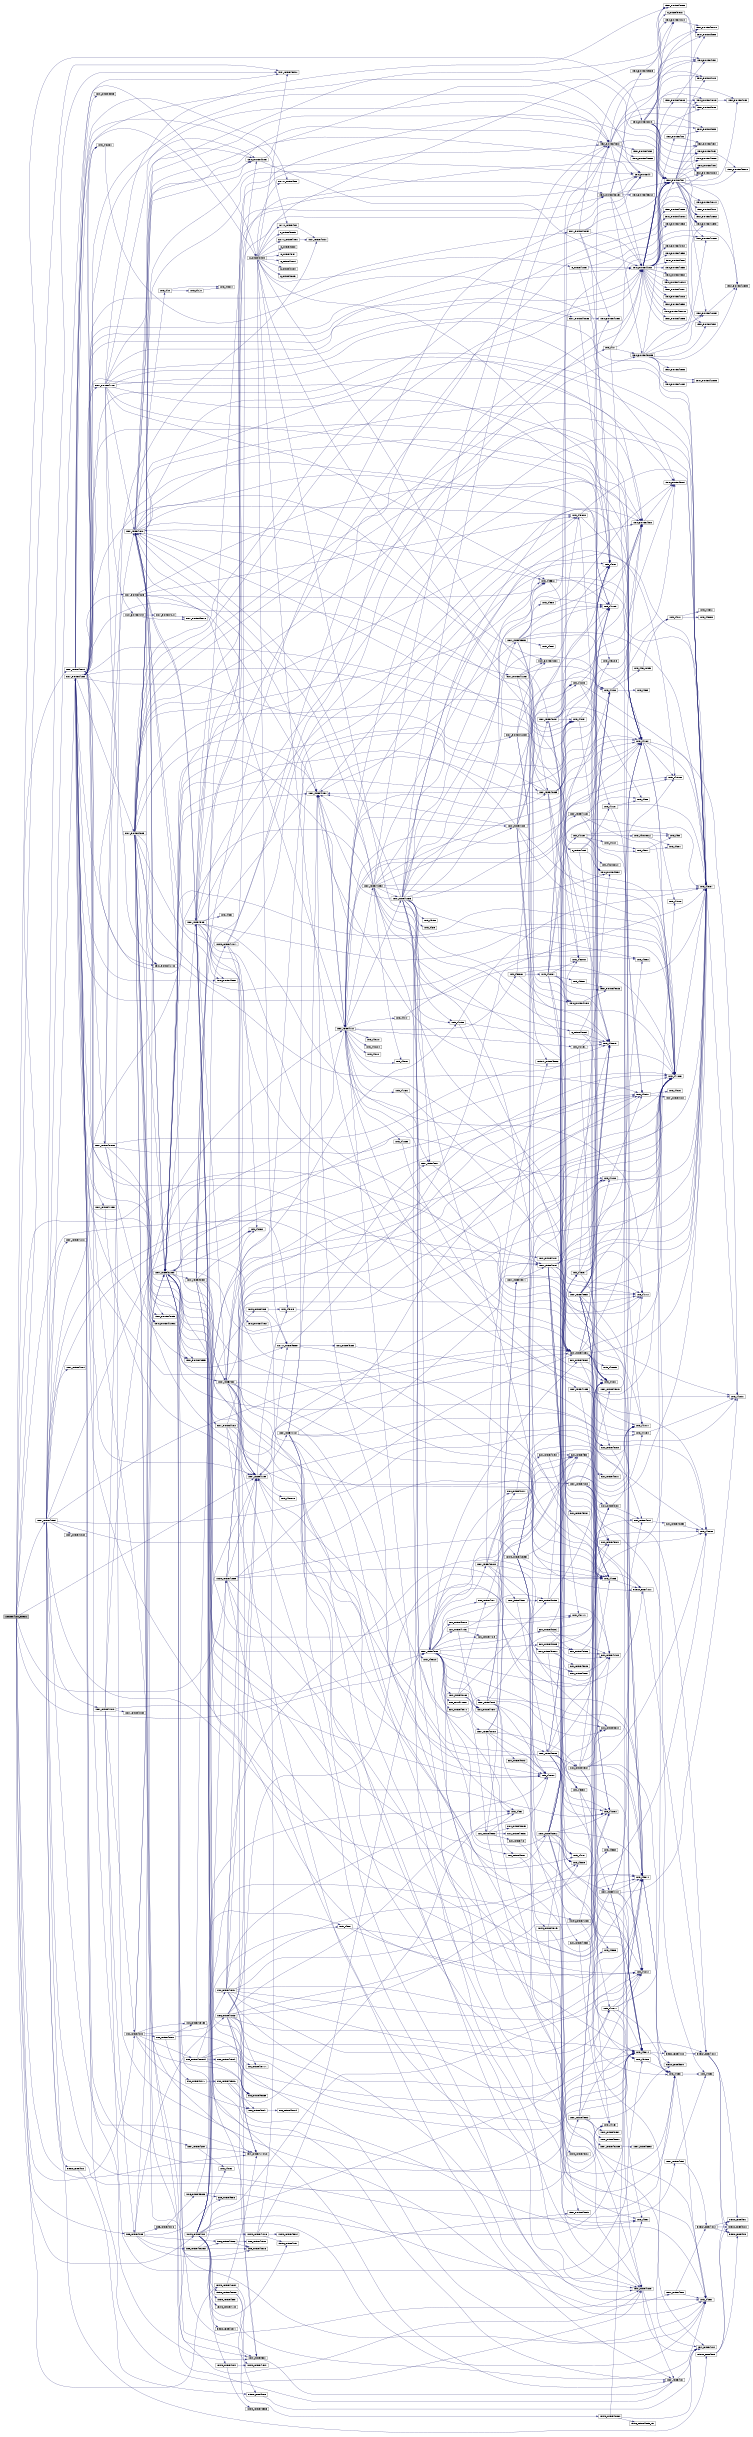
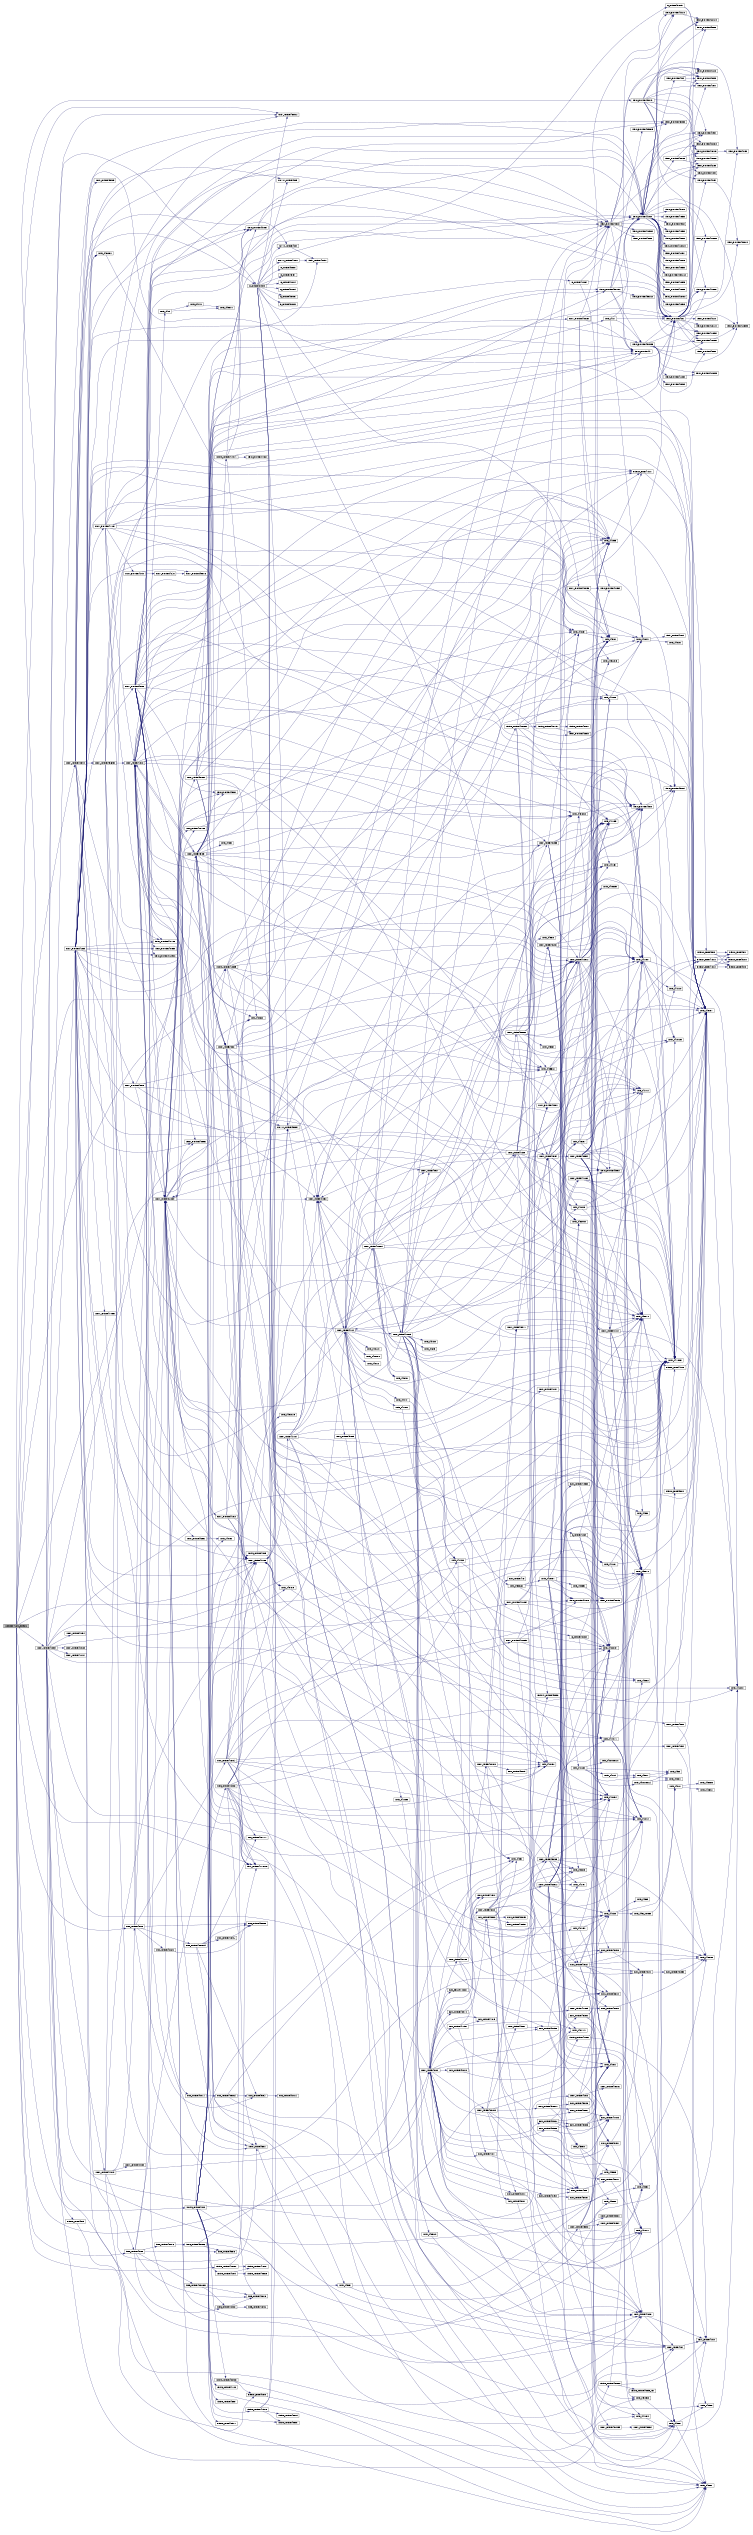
edge "stellar_evolution::hrdiag" -> "stellar_evolution::ragbf": added
edge "binary_evolution::synch" -> "nbutil_1::kspoly": now "binary_evolution::synch" -> "nbutil_1::xtrnlp"
node "nbody_routines::zare": label "nbody_routines::zare" -> "nbody_routines::check"
node "startup_routines::units": label "startup_routines::units" -> "startup_routines::recoil"
